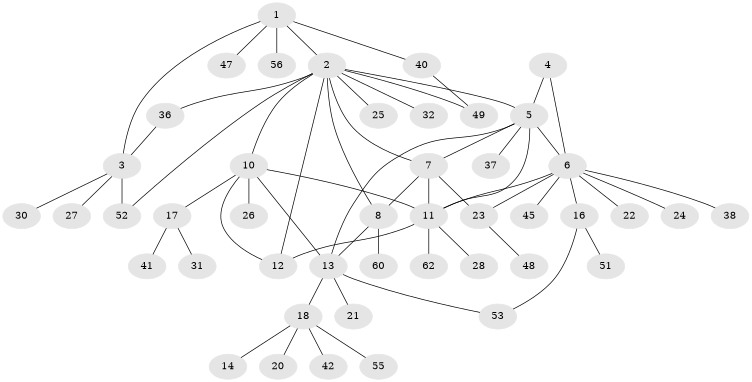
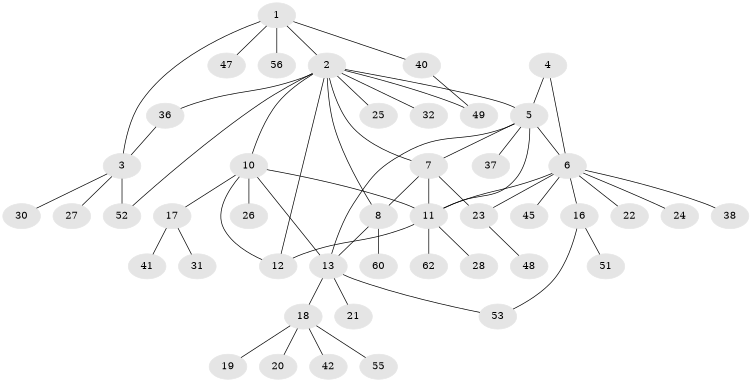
node "14": label "14" -> "19"
